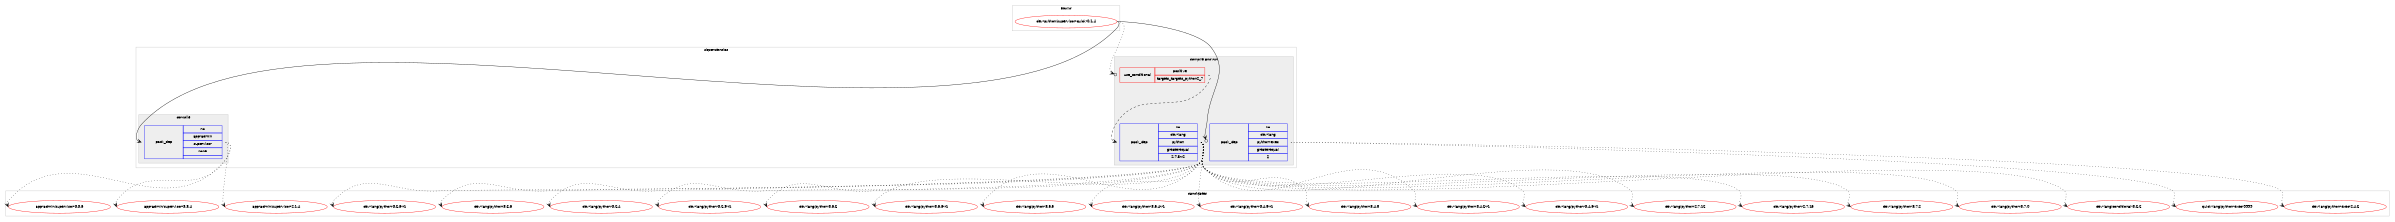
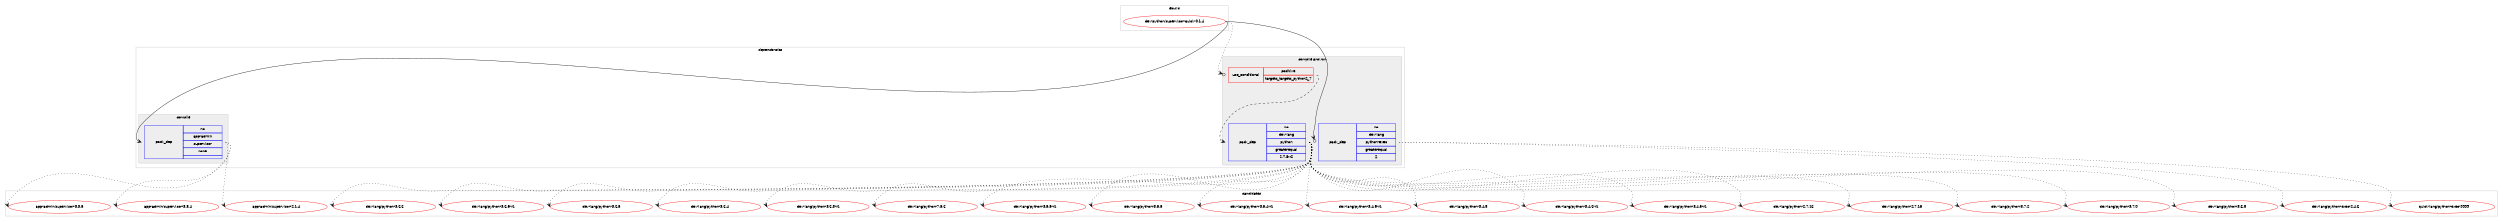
node "dev-lang/python-3.5.6": label "dev-lang/python-3.5.6" -> "dev-lang/python-7.5.6"
node "dev-lang/conditional-3.6.6": label "dev-lang/conditional-3.6.6" -> "dev-lang/python-3.6.6"
node "dev-lang/python-3.6.8": added
